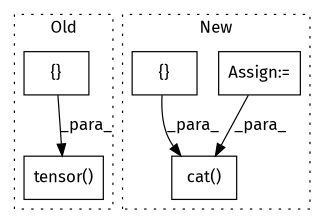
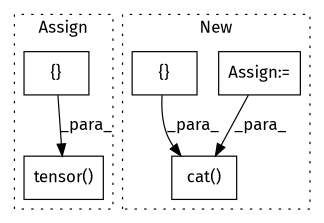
cluster "Old": label "Old" -> "Assign"
